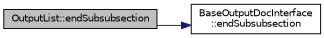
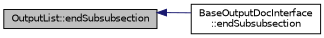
edge "OutputList::endSubsubsection" -> "BaseOutputDocInterface ::endSubsubsection": reversed
